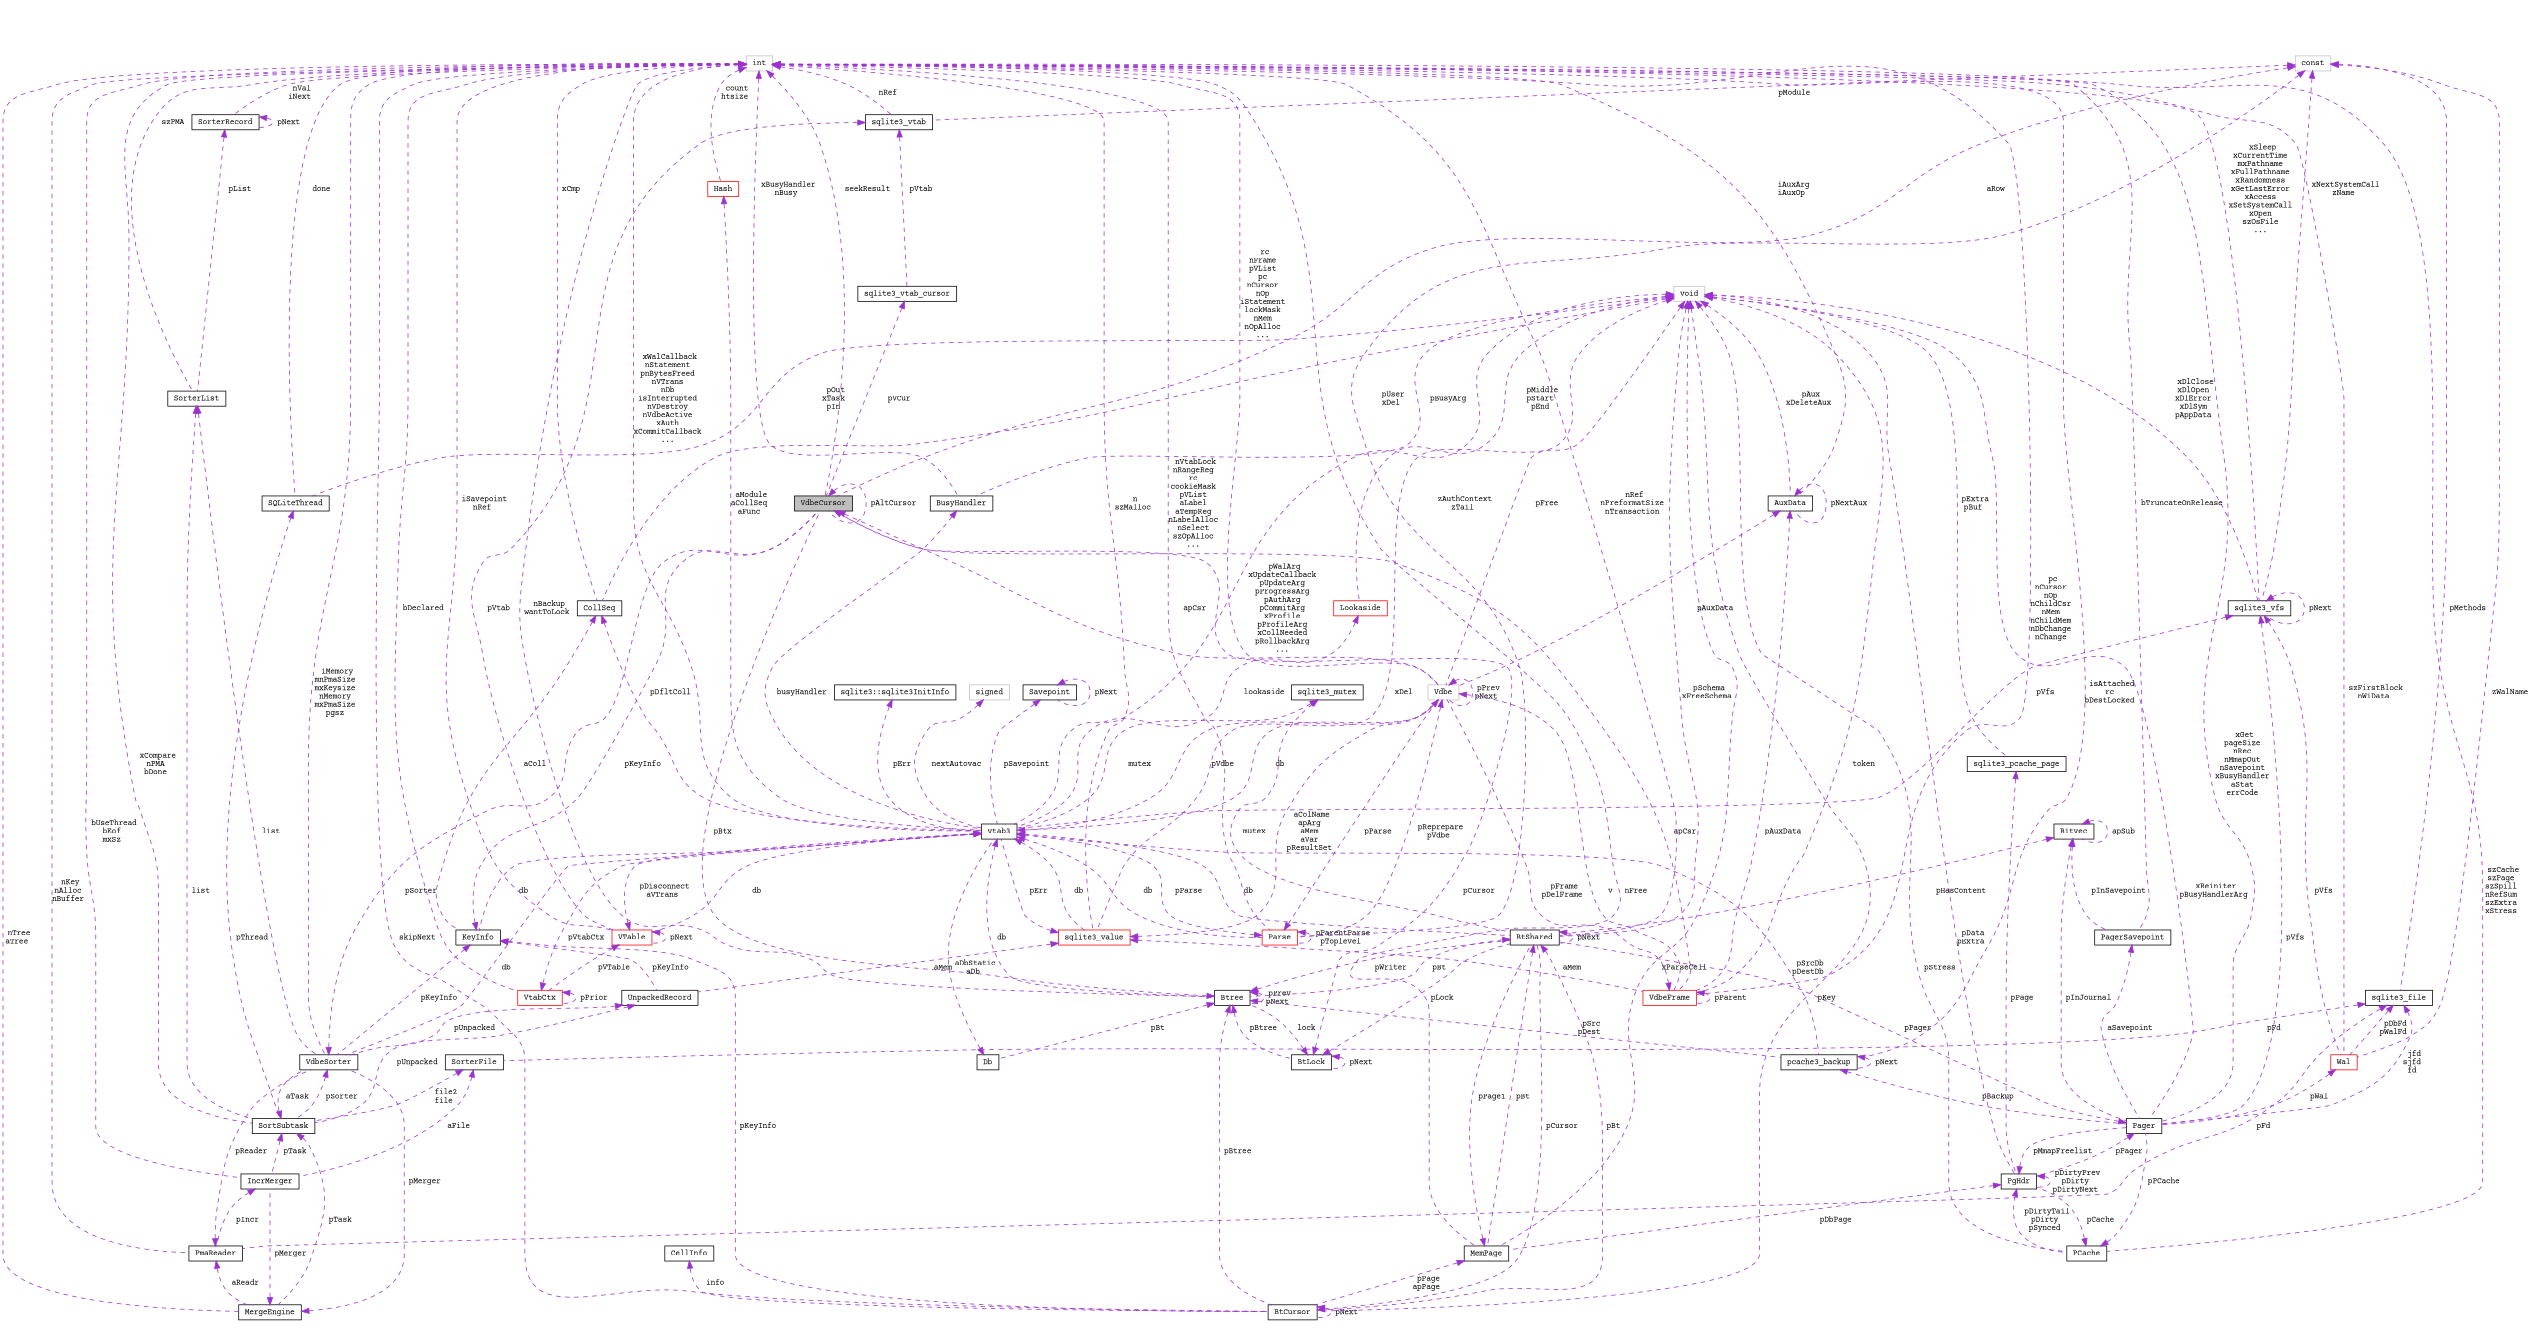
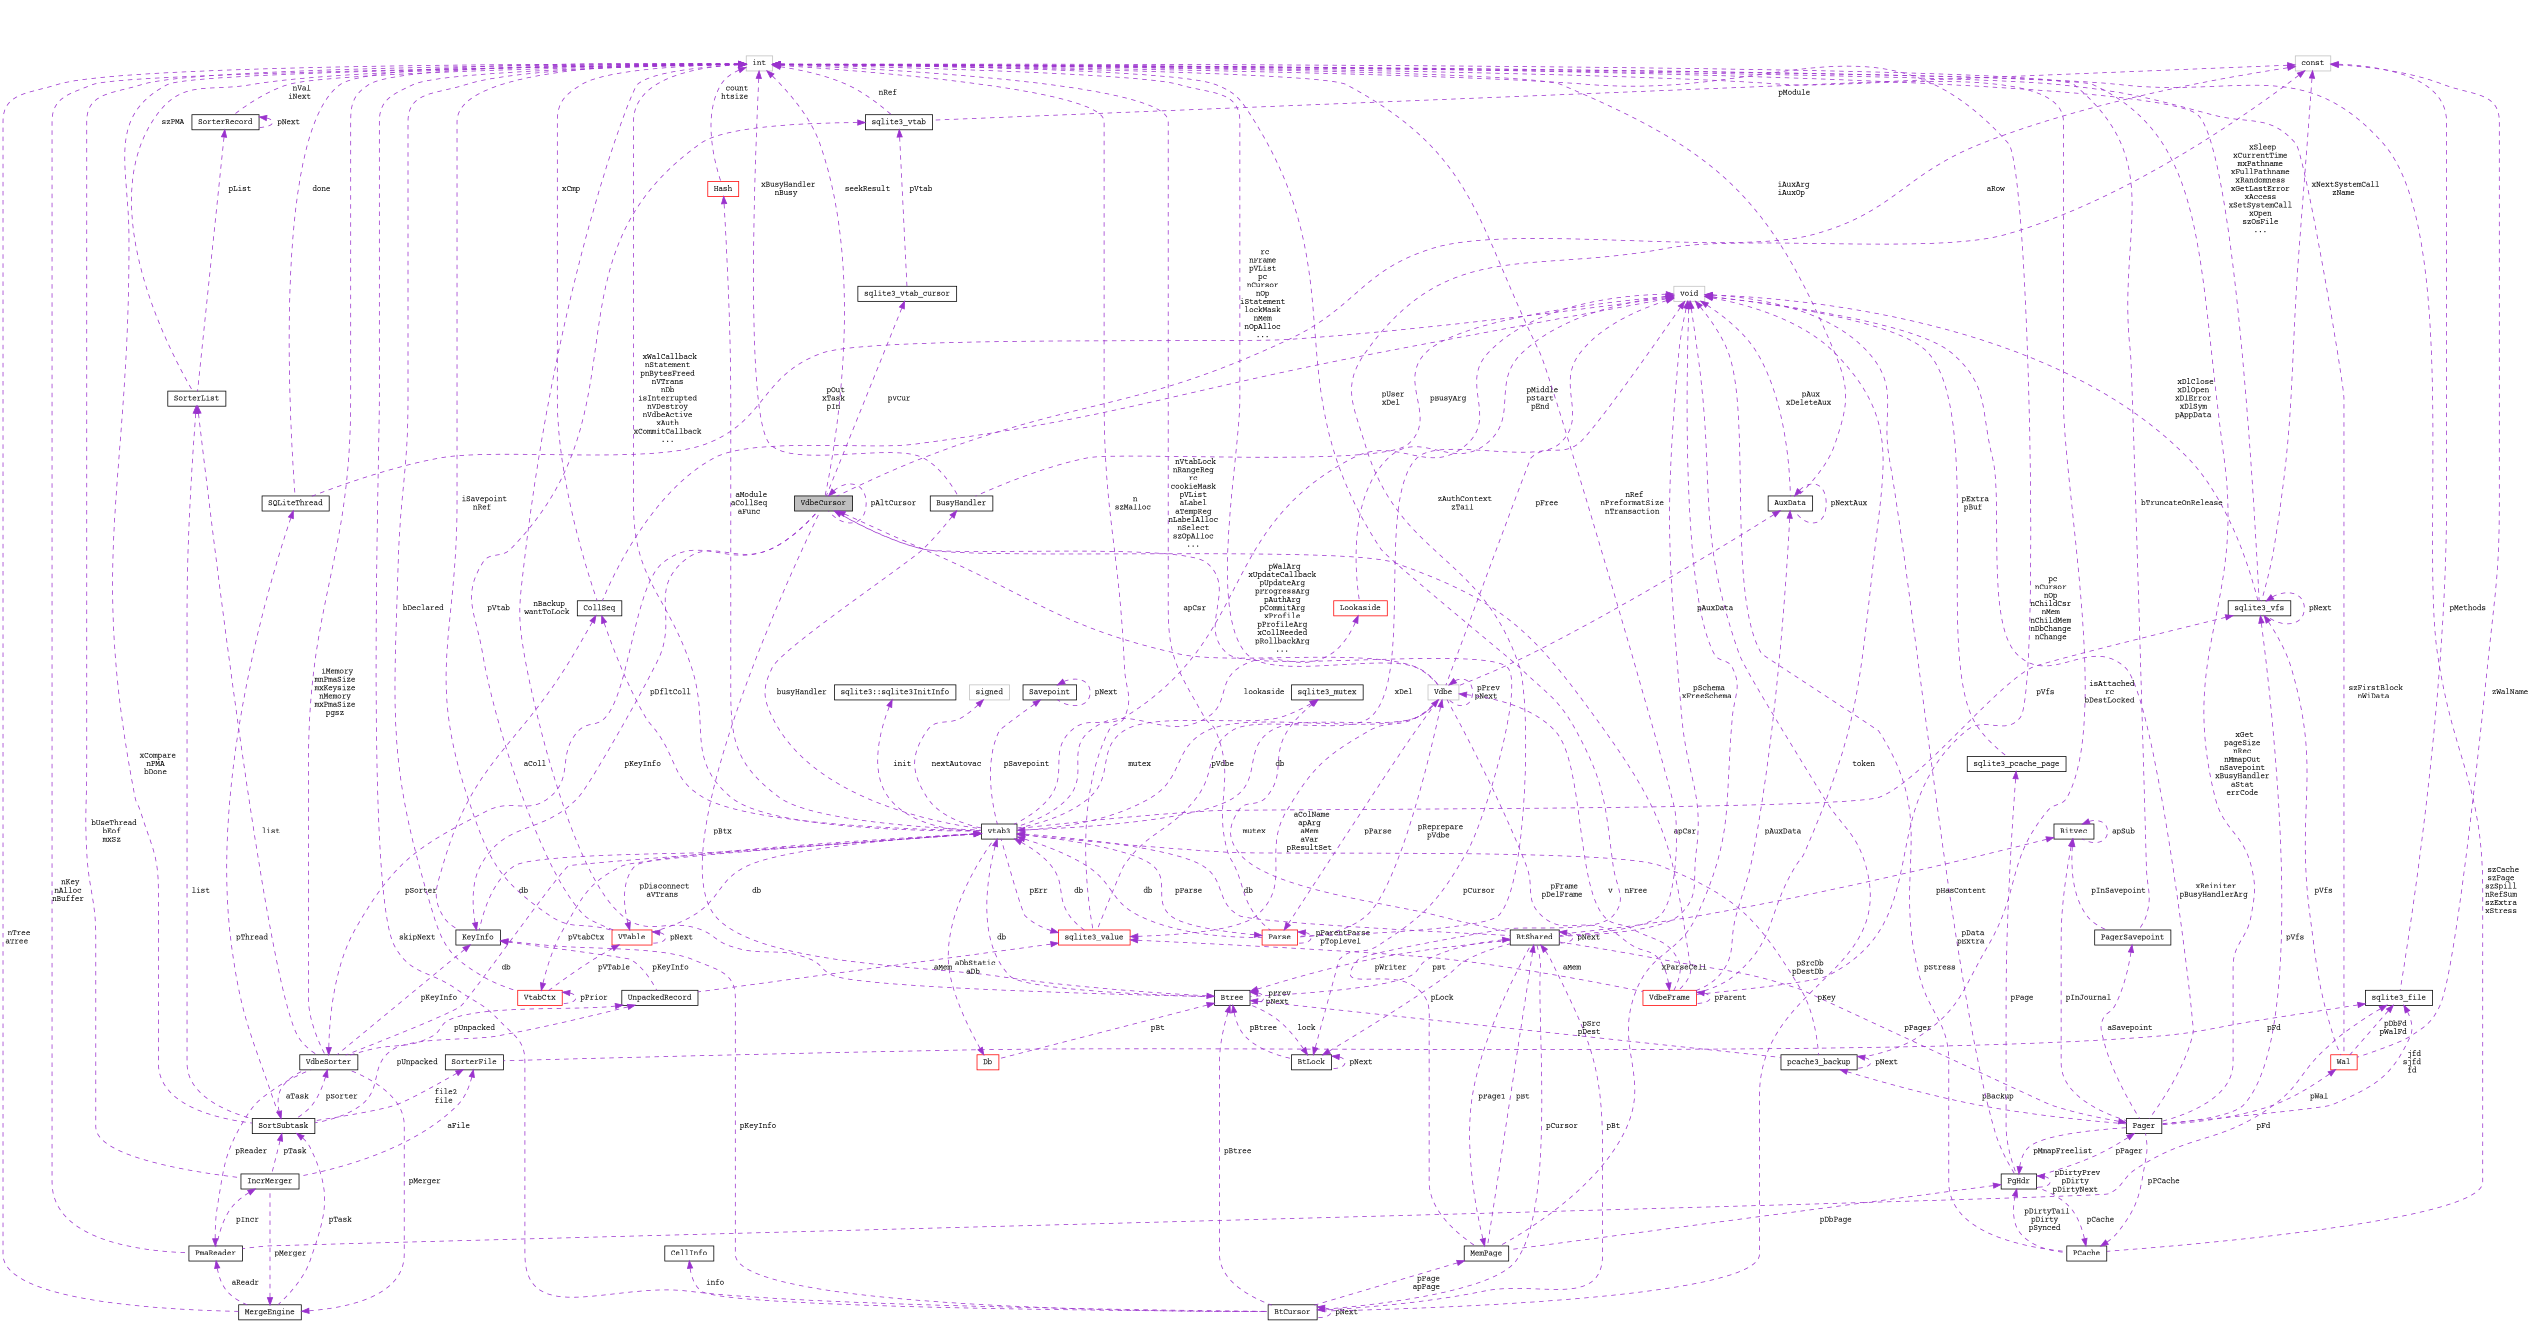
edge "vtab3" -> "sqlite3::sqlite3InitInfo": label " pErr" -> " init"
node "Db": color black -> red
